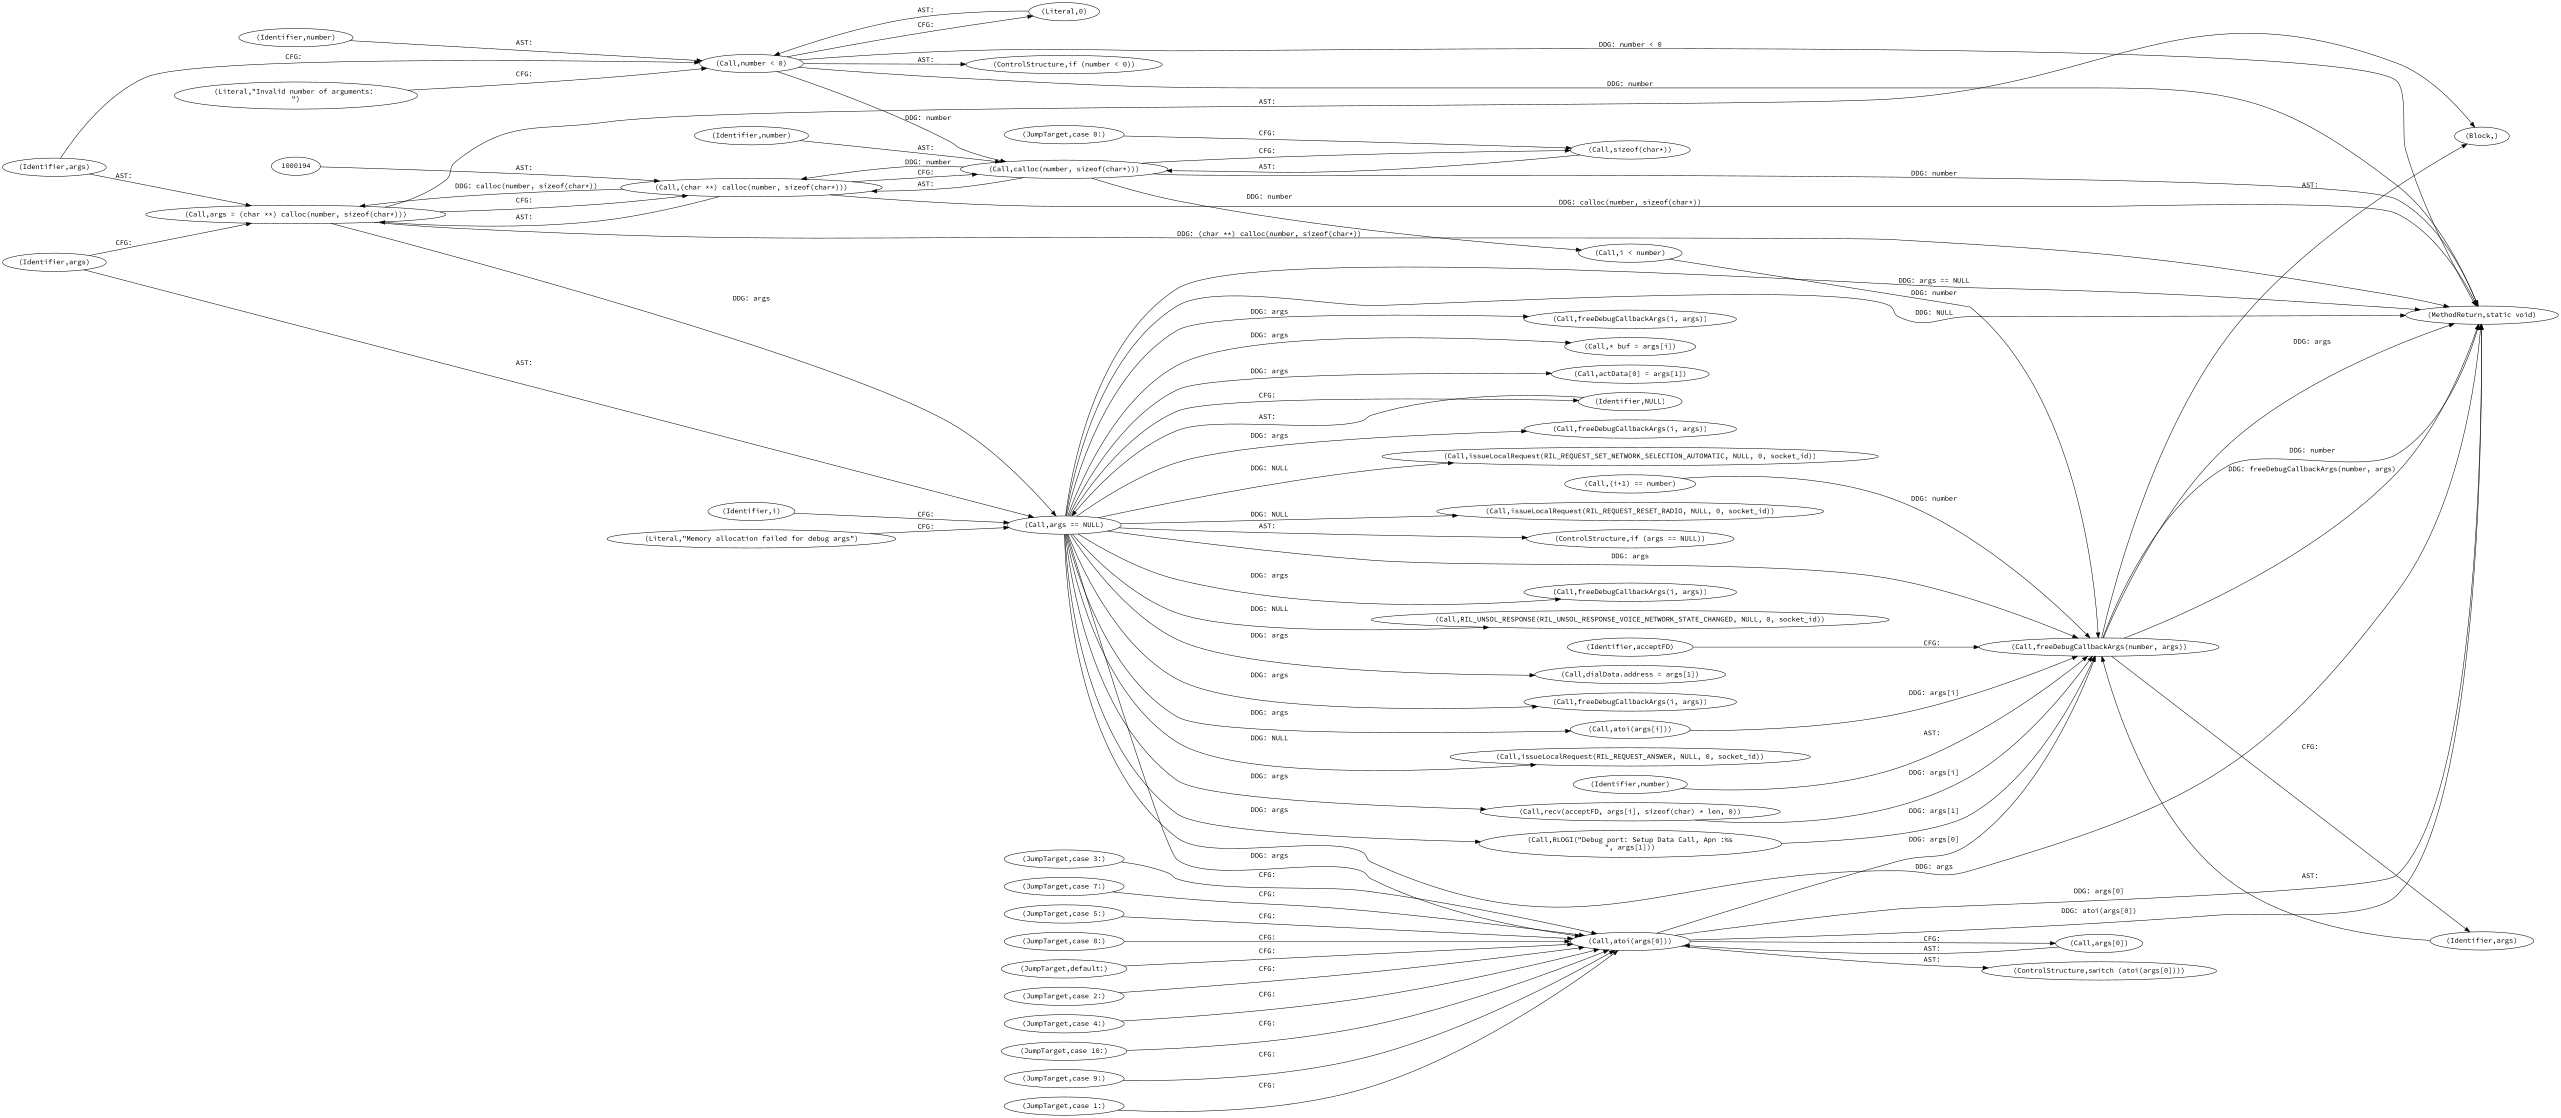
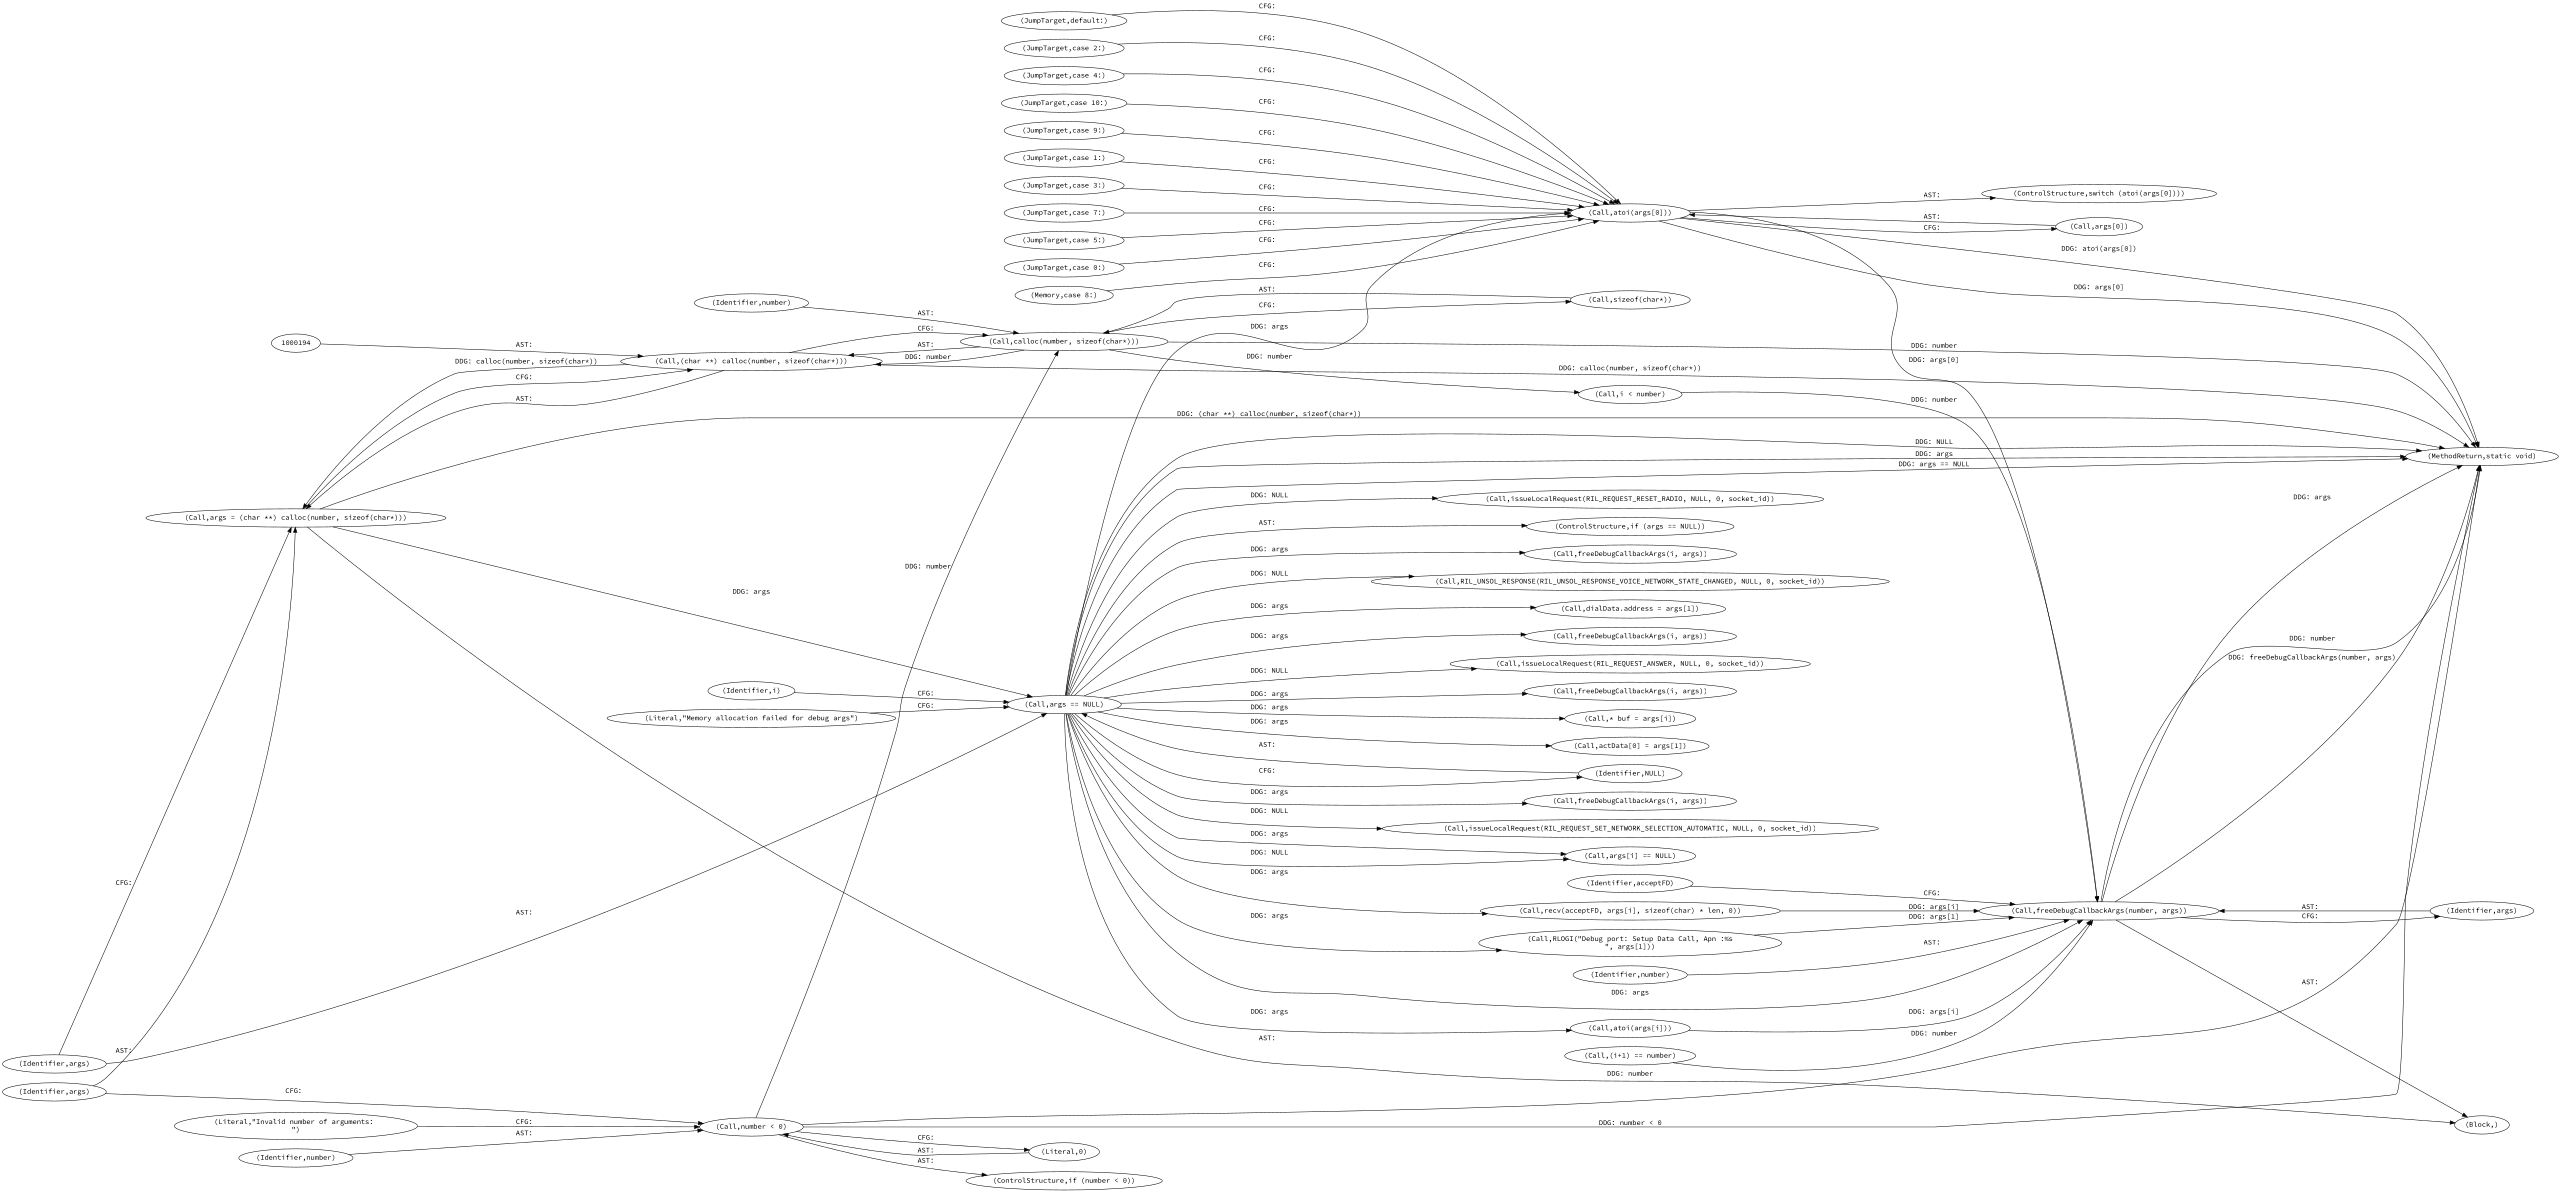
edge "(JumpTarget,case 0:)" -> "(Call,sizeof(char*))": now "(JumpTarget,case 0:)" -> "(Call,atoi(args[0]))"
node "(Call,args[i] == NULL)": added
node "(JumpTarget,case 8:)": label "(JumpTarget,case 8:)" -> "(Memory,case 8:)"
